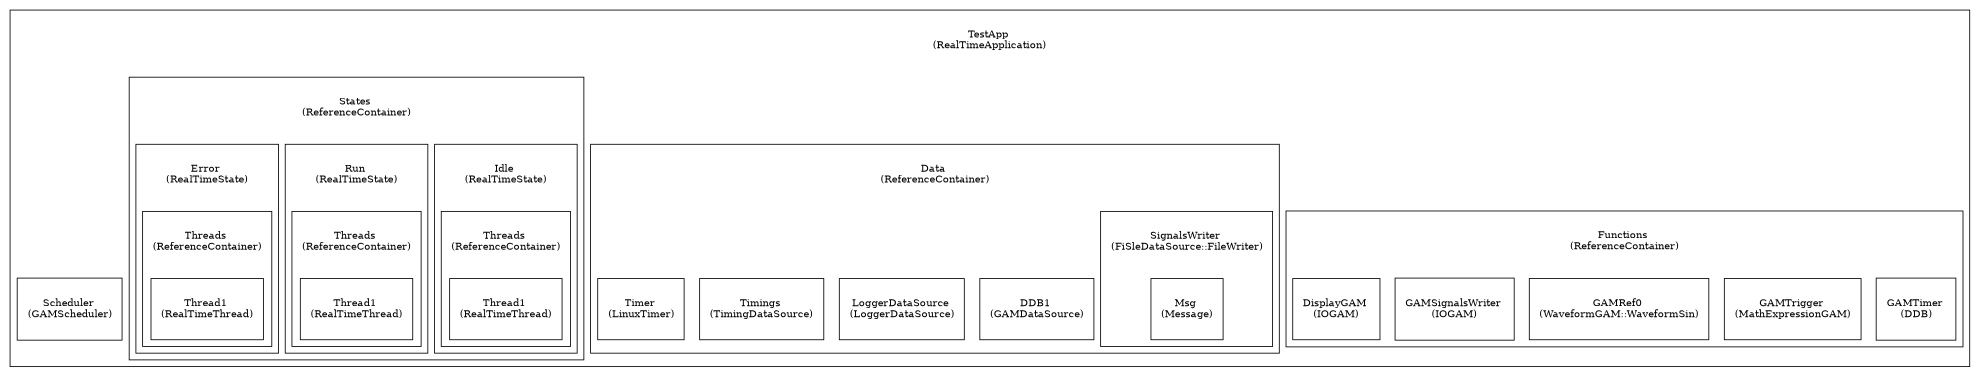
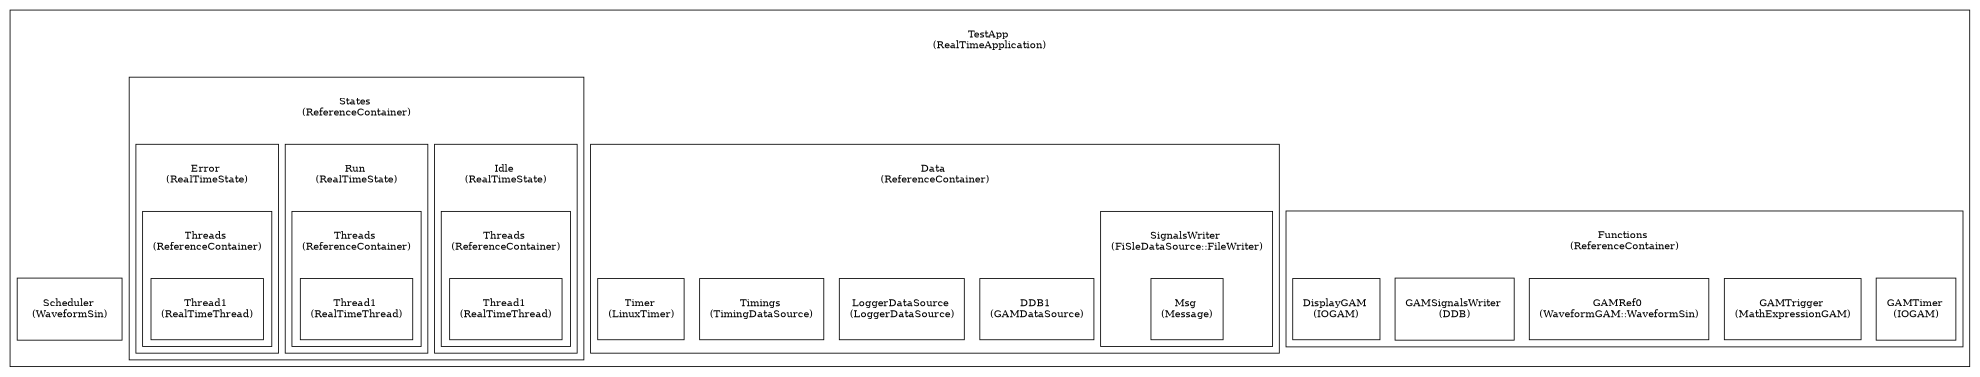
node "Scheduler": text "(GAMScheduler)" -> "(WaveformSin)"
node "GAMSignalsWriter": text "(IOGAM)" -> "(DDB)"
node "GAMTimer": text "(DDB)" -> "(IOGAM)"
